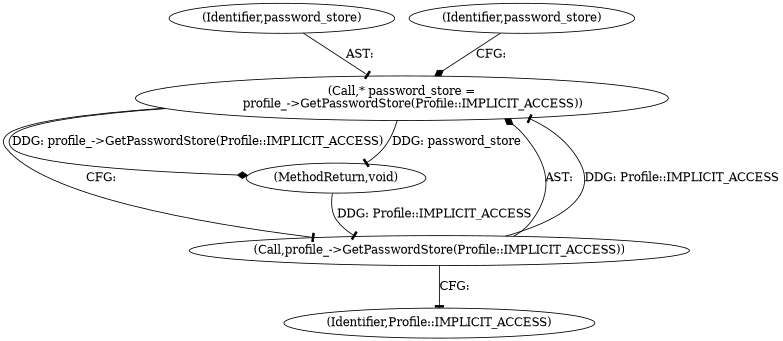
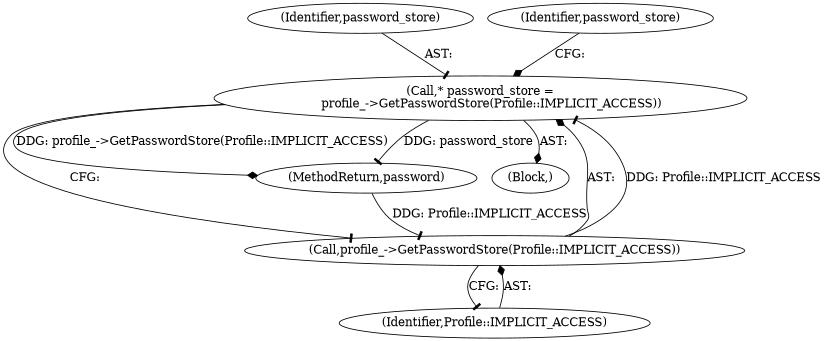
node "(MethodReturn,void)": label "(MethodReturn,void)" -> "(MethodReturn,password)"
node "(Block,)": added
edge "(Identifier,Profile::IMPLICIT_ACCESS)" -> "(Call,profile_->GetPasswordStore(Profile::IMPLICIT_ACCESS))": added, label "AST:"
